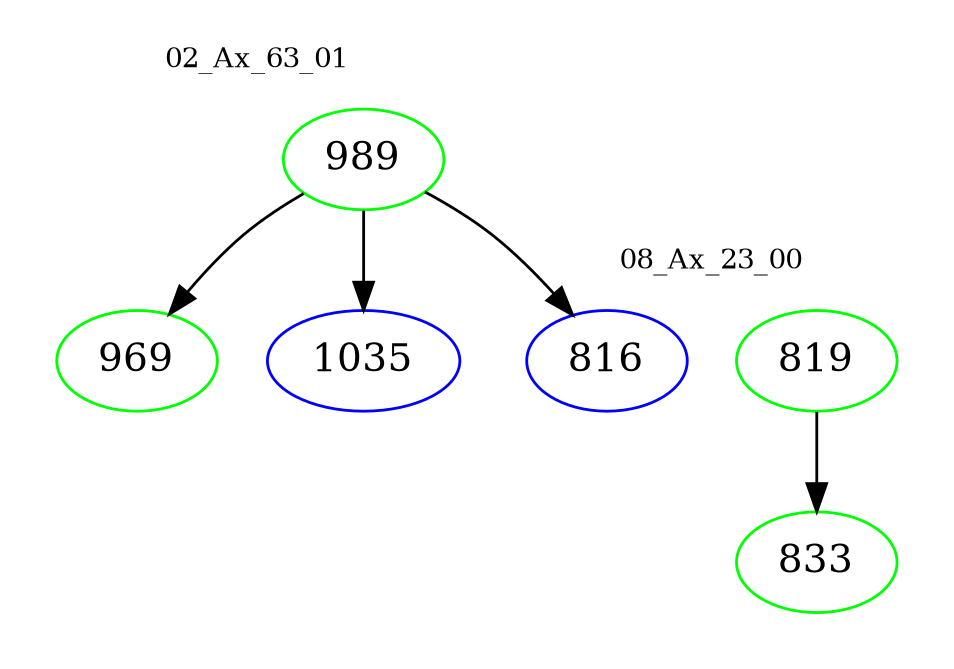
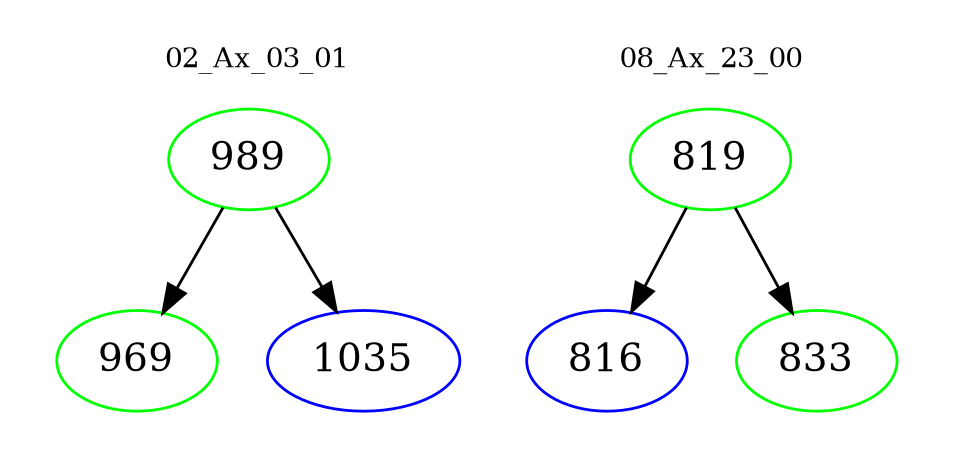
cluster "02_Ax_63_01": label "02_Ax_63_01" -> "02_Ax_03_01"
edge "989" -> "816": now "819" -> "816"
